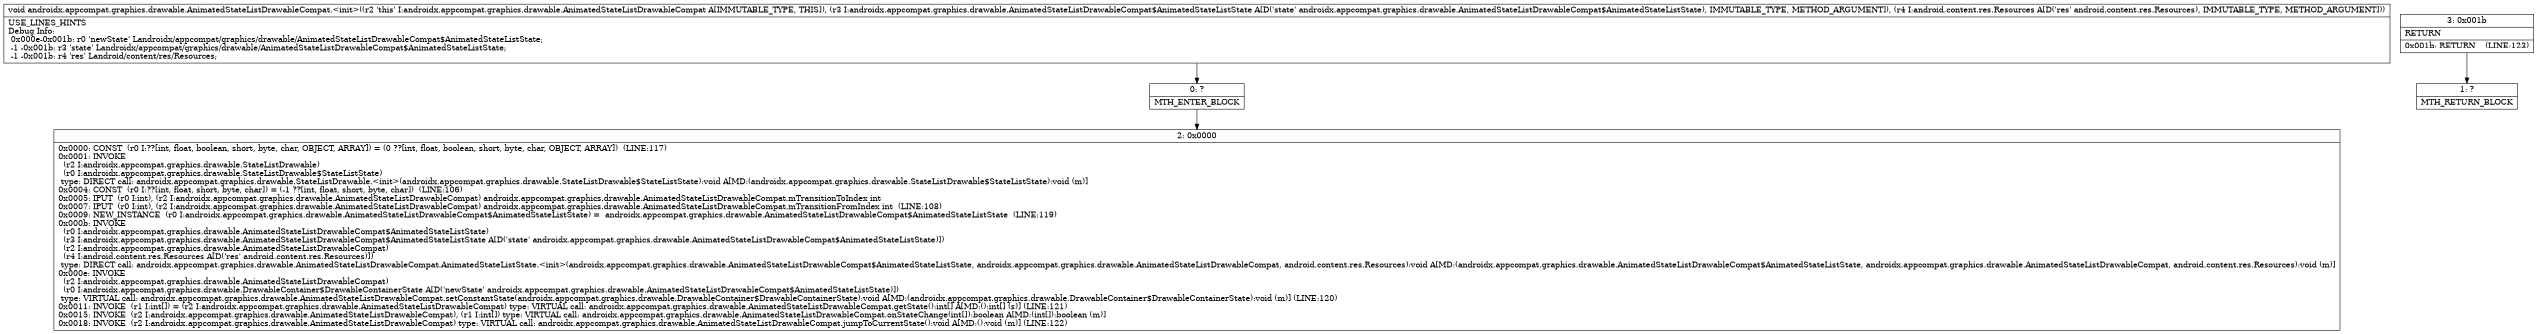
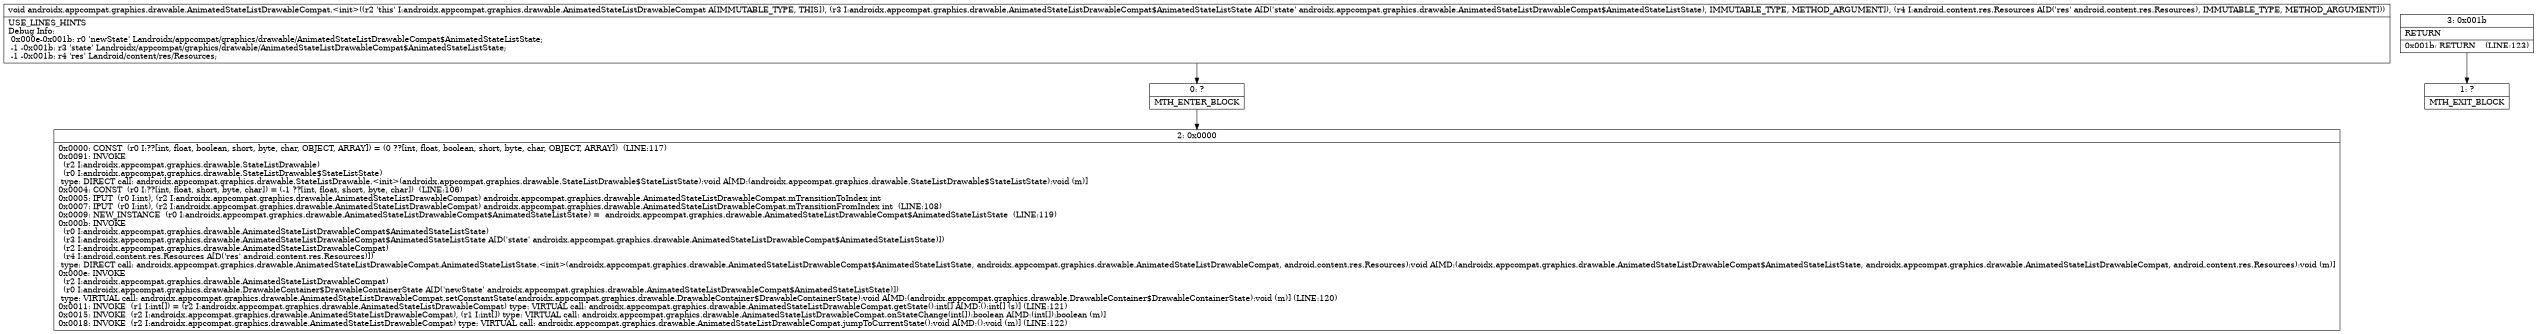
node "1: ?": text "MTH_RETURN_BLOCK" -> "MTH_EXIT_BLOCK"
node "2: 0x0000": text "0x0001: INVOKE" -> "0x0091: INVOKE"
